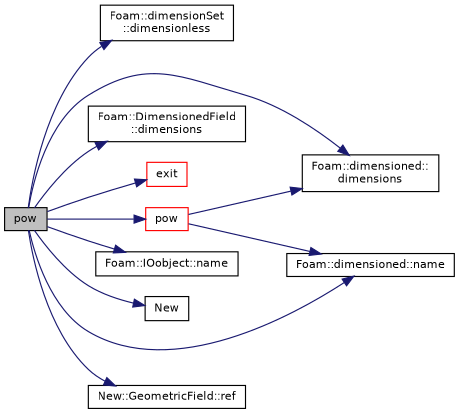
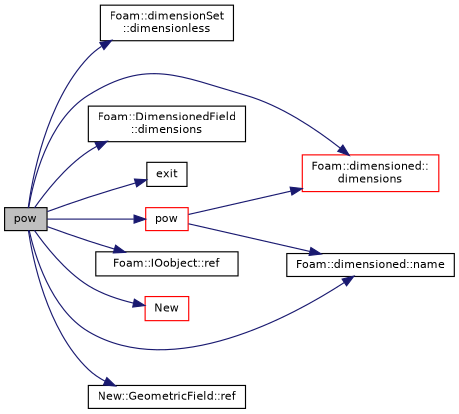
node "Foam::dimensioned:: dimensions": color black -> red
node "exit": color red -> black
node "Foam::IOobject::name": label "Foam::IOobject::name" -> "Foam::IOobject::ref"
node "New": color black -> red
